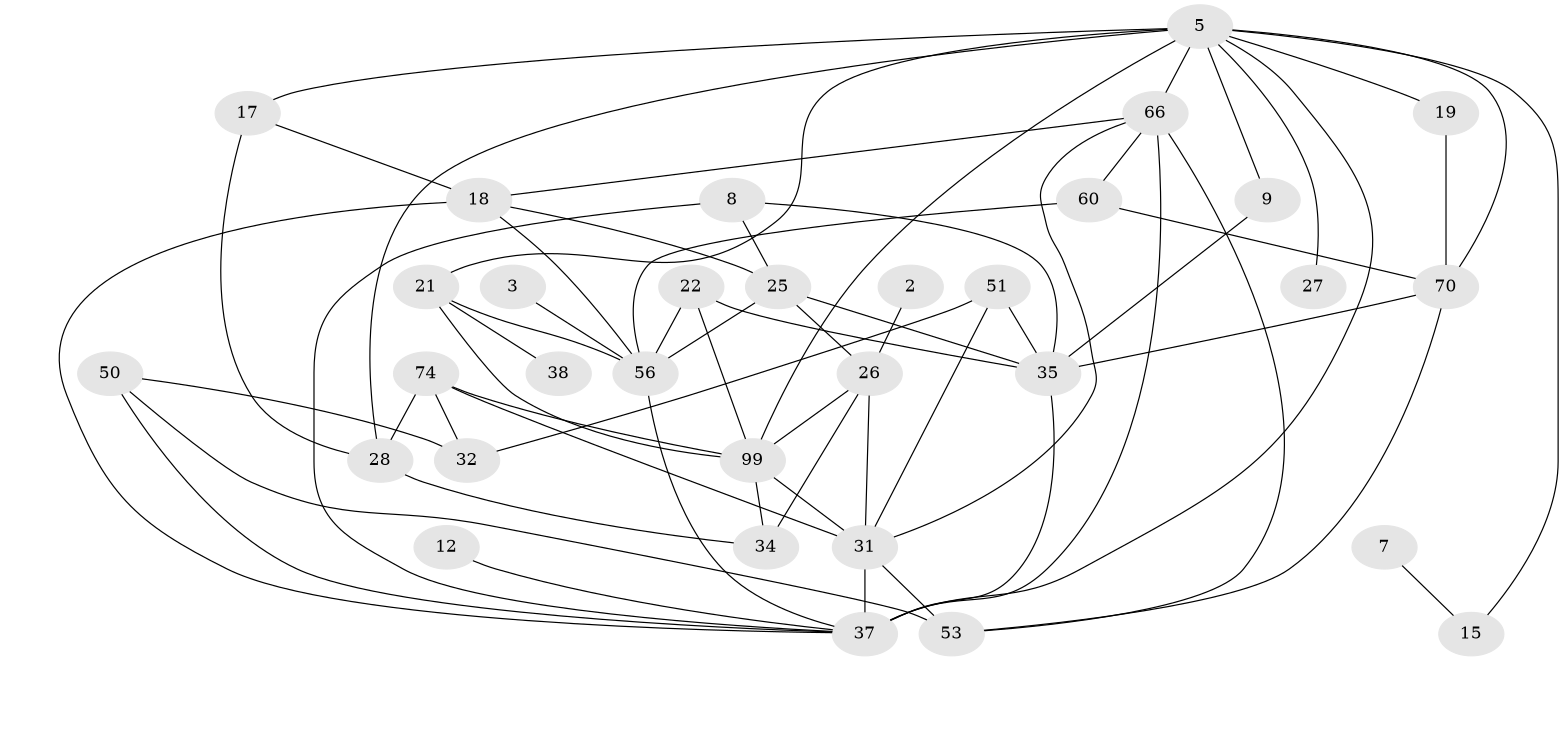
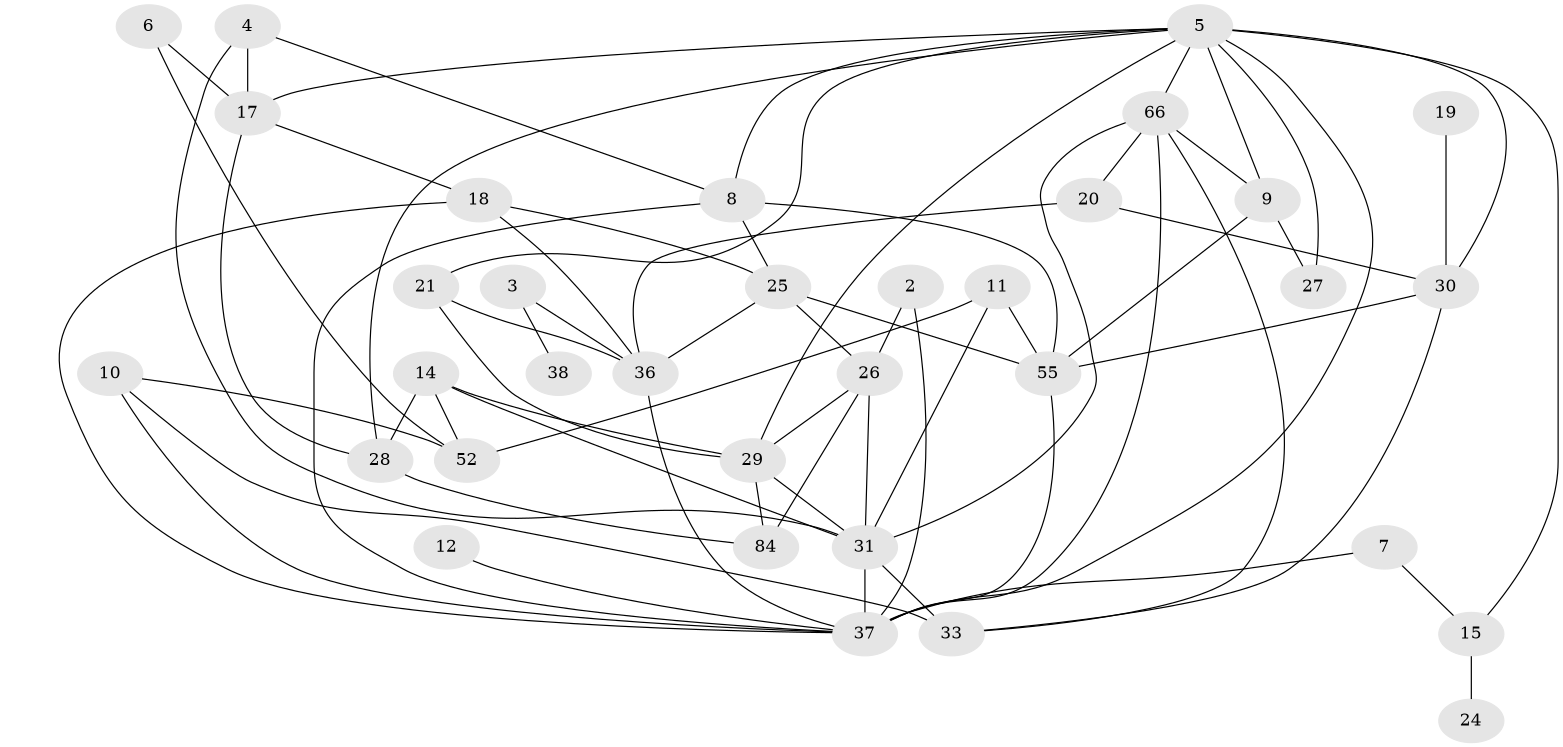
node "6": added
node "4": added
edge "5" -- "19": now "5" -- "8"
edge "66" -- "18": now "66" -- "9"
node "60": label "60" -> "20"
edge "9" -- "27": added
node "22": removed
node "51": label "51" -> "11"
node "70": label "70" -> "30"
edge "21" -- "38": now "3" -- "38"
node "50": label "50" -> "10"
node "74": label "74" -> "14"
node "56": label "56" -> "36"
node "35": label "35" -> "55"
node "32": label "32" -> "52"
node "99": label "99" -> "29"
edge "2" -- "37": added
node "34": label "34" -> "84"
edge "7" -- "37": added
node "53": label "53" -> "33"
node "24": added
